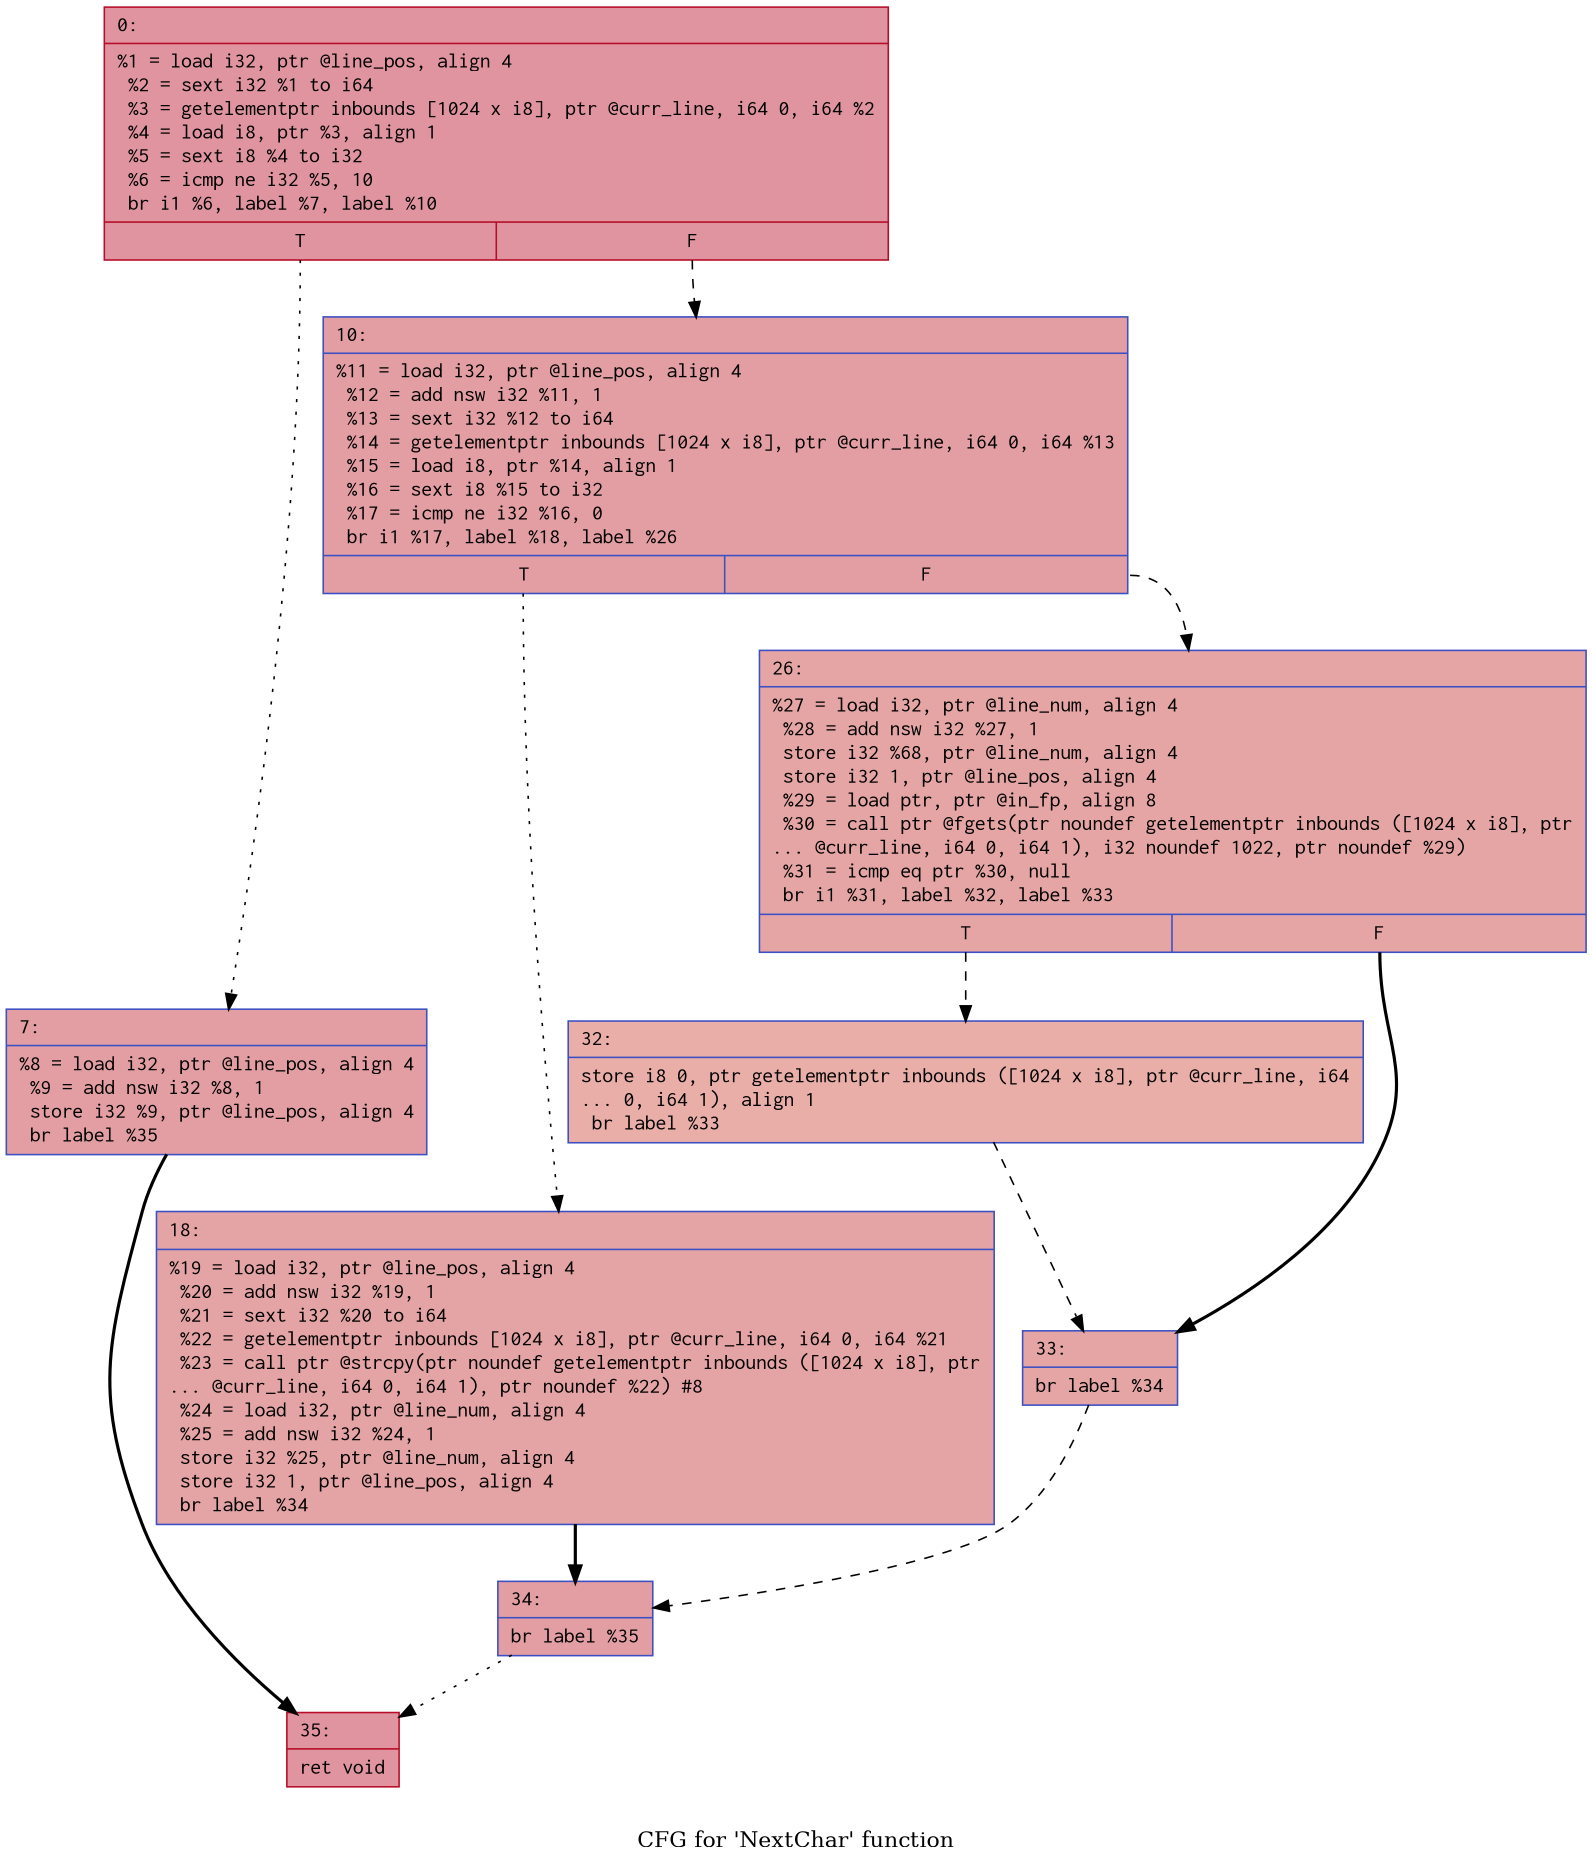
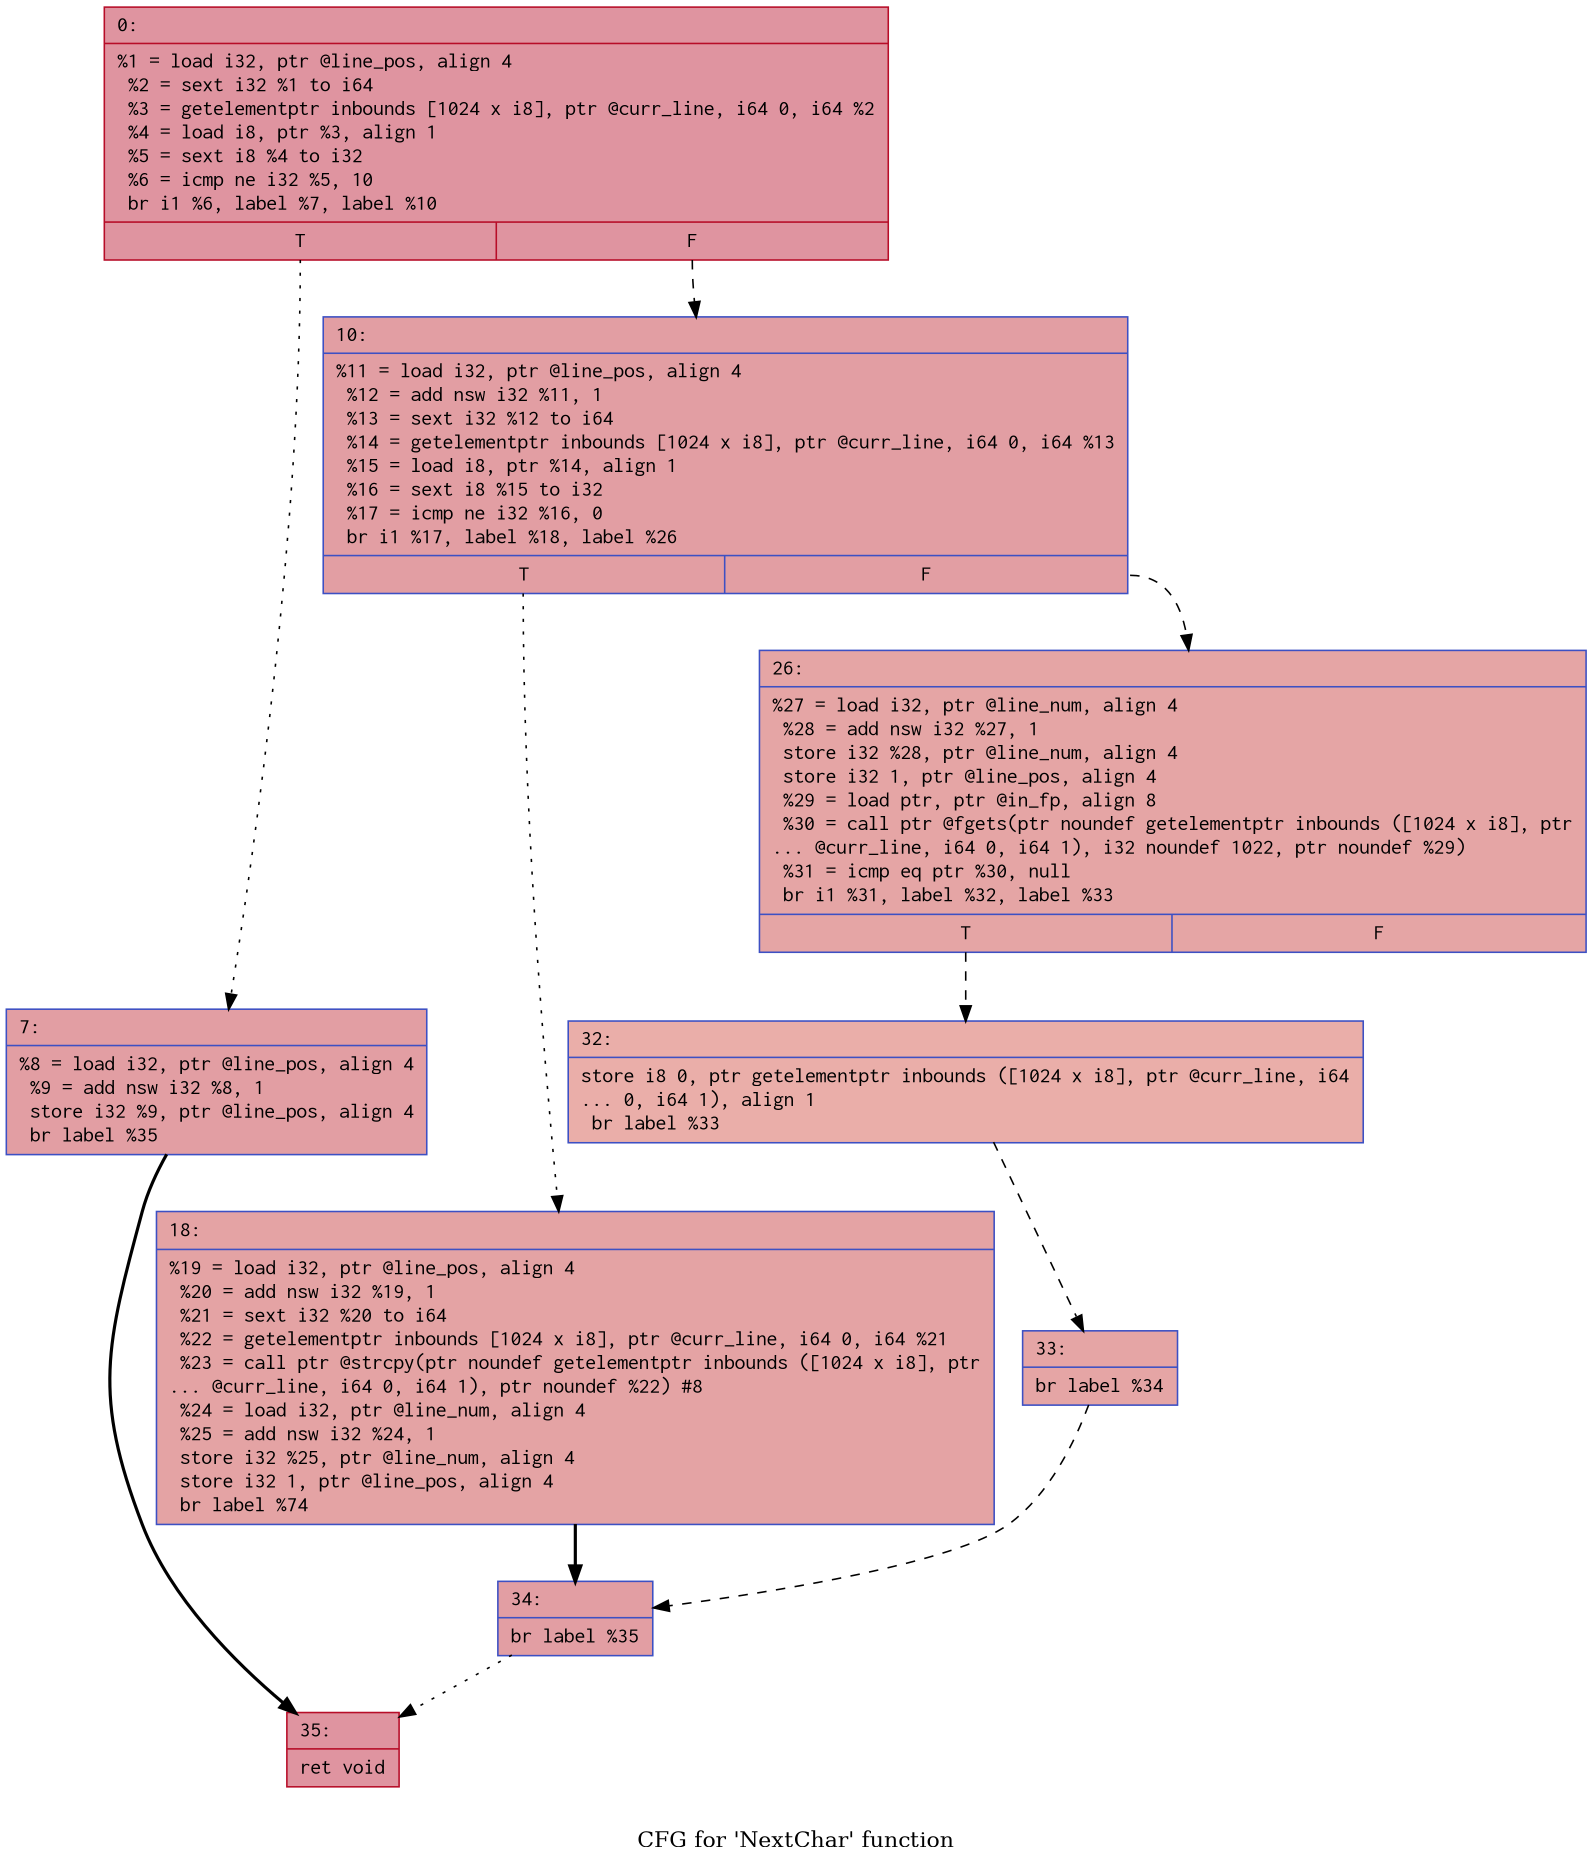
node "26:": text "store i32 %68, ptr @line_num, align 4" -> "store i32 %28, ptr @line_num, align 4"
edge "26:" -> "33:": removed
node "18:": text "br label %34" -> "br label %74"
